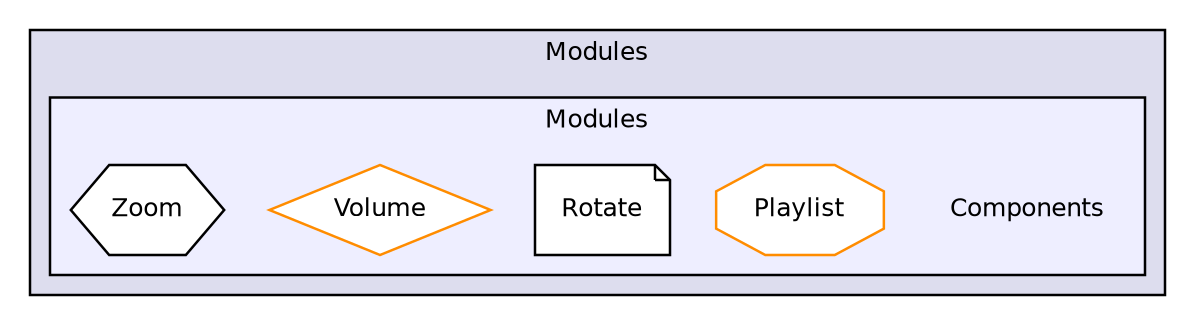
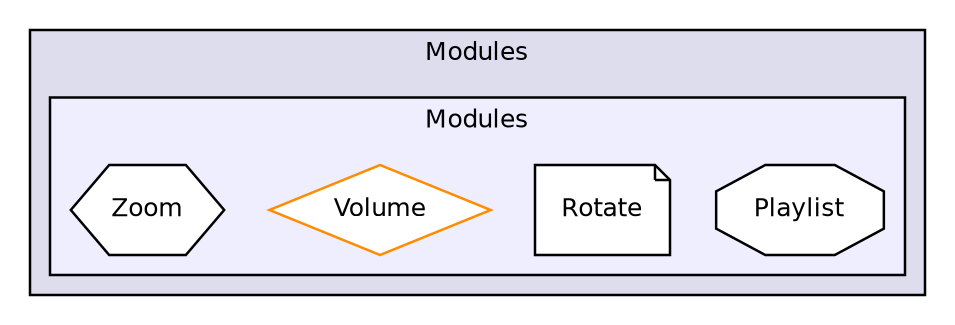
node "Playlist": color darkorange -> black
node "Components": removed
